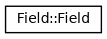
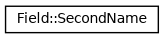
node "Field::Field": label "Field::Field" -> "Field::SecondName"
